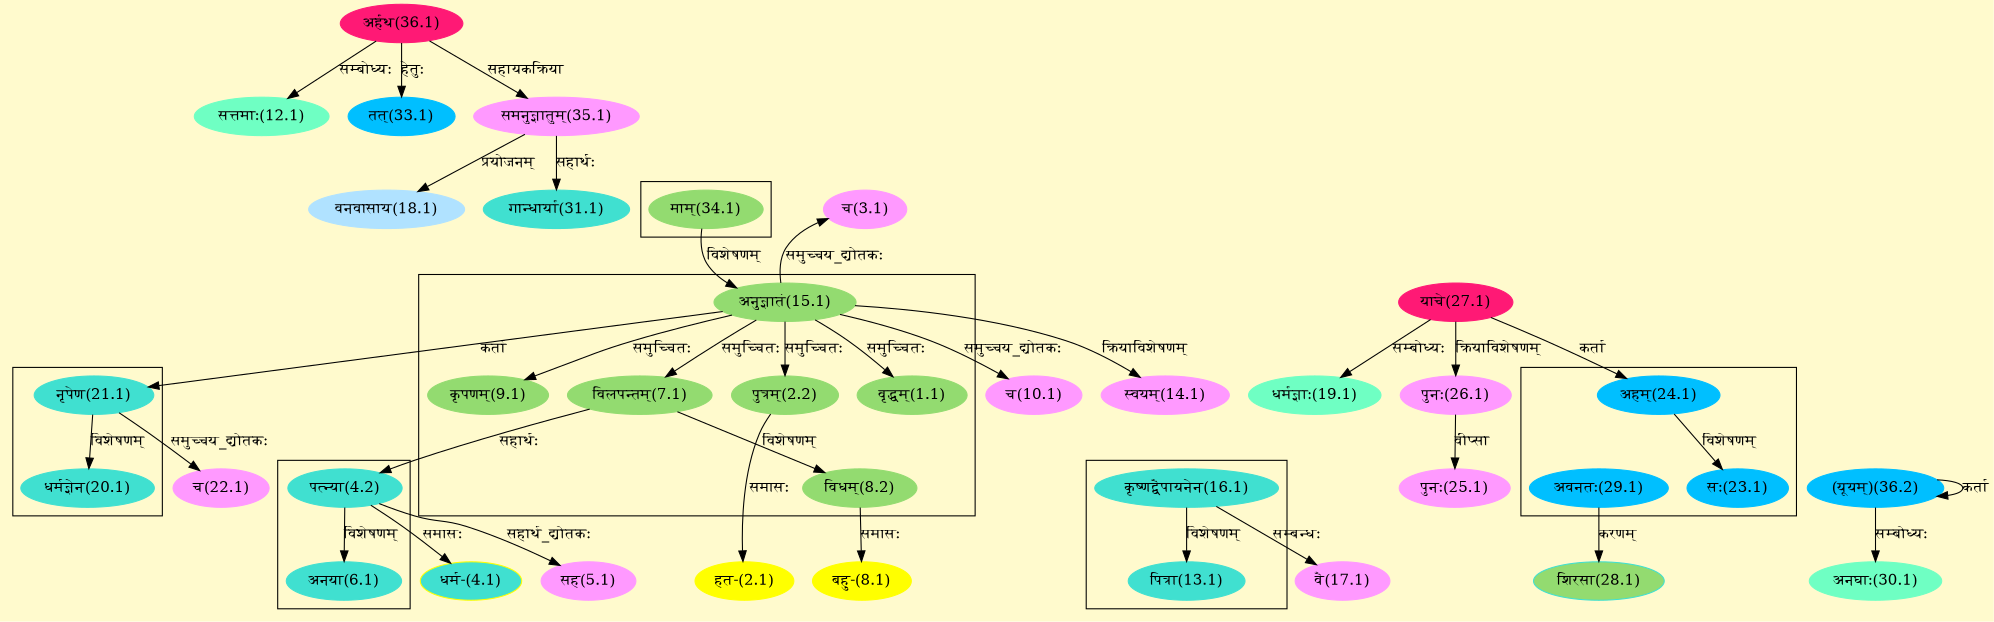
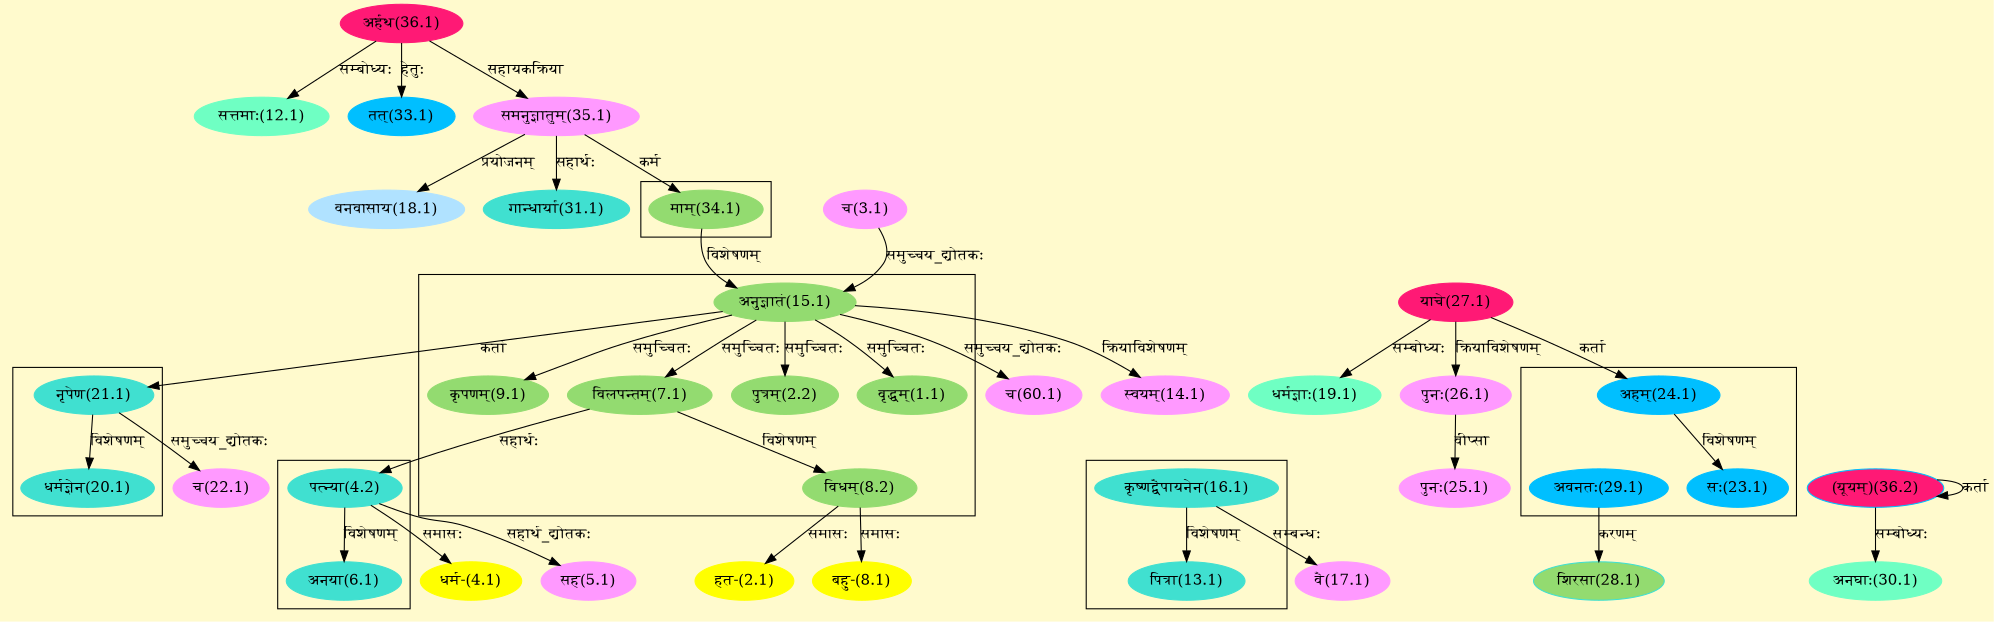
edge "समनुज्ञातुम्(35.1)" -> "माम्(34.1)": added, label "कर्म"
edge "अनुज्ञातं(15.1)" -> "च(3.1)": reversed
node "च(10.1)": label "च(10.1)" -> "च(60.1)"
edge "पुत्रम्(2.2)" -> "हत-(2.1)": now "विधम्(8.2)" -> "हत-(2.1)"
node "(यूयम्)(36.2)": fillcolor #00bfff -> #ff1975
node "धर्म-(4.1)": fillcolor #40e0d0 -> #ffff00
